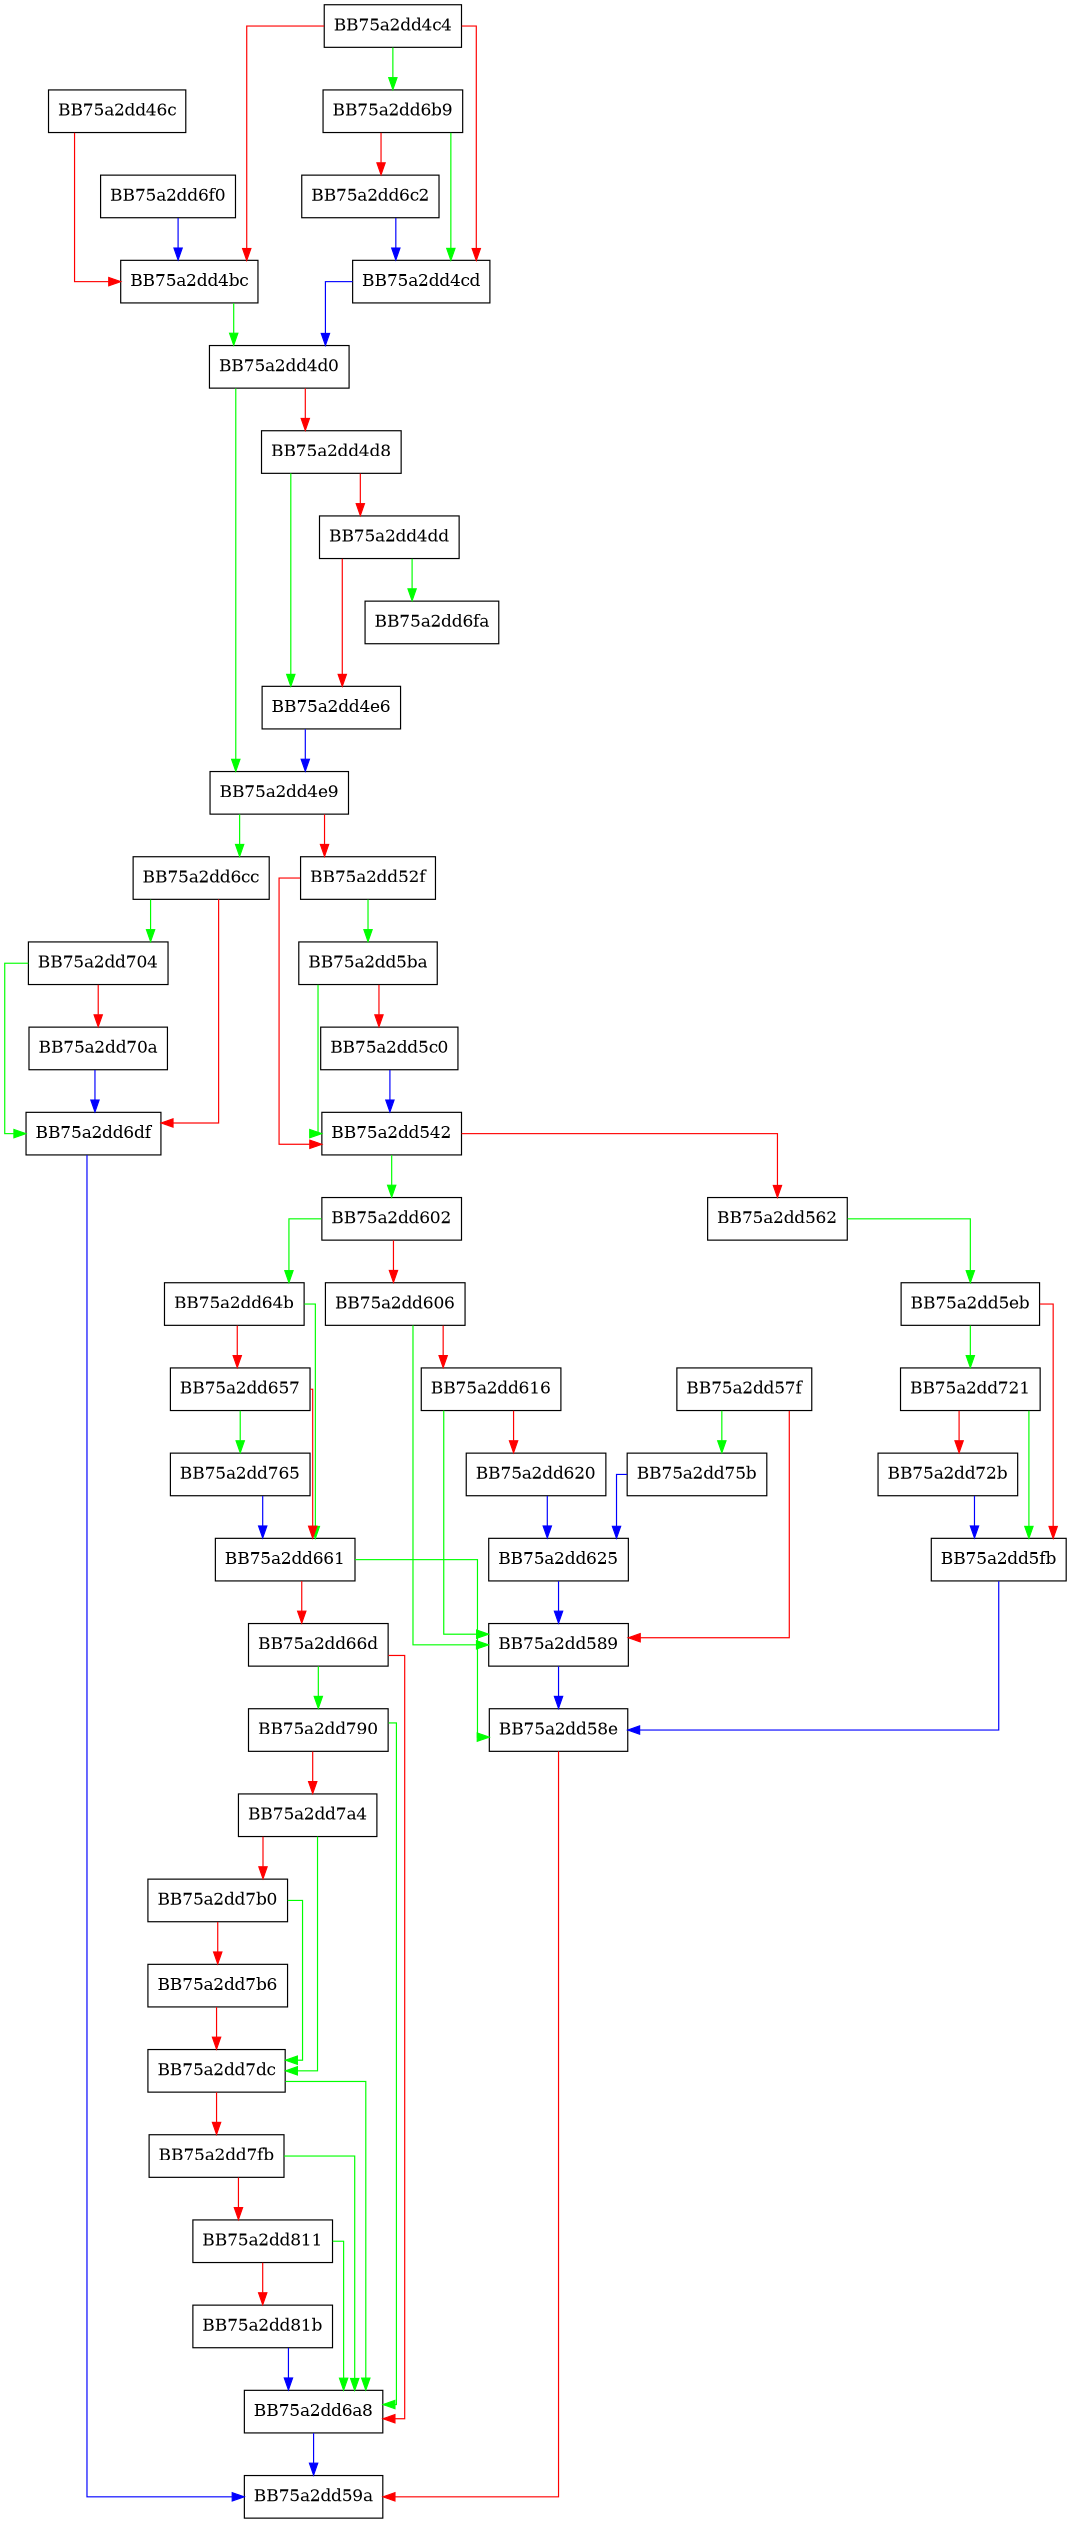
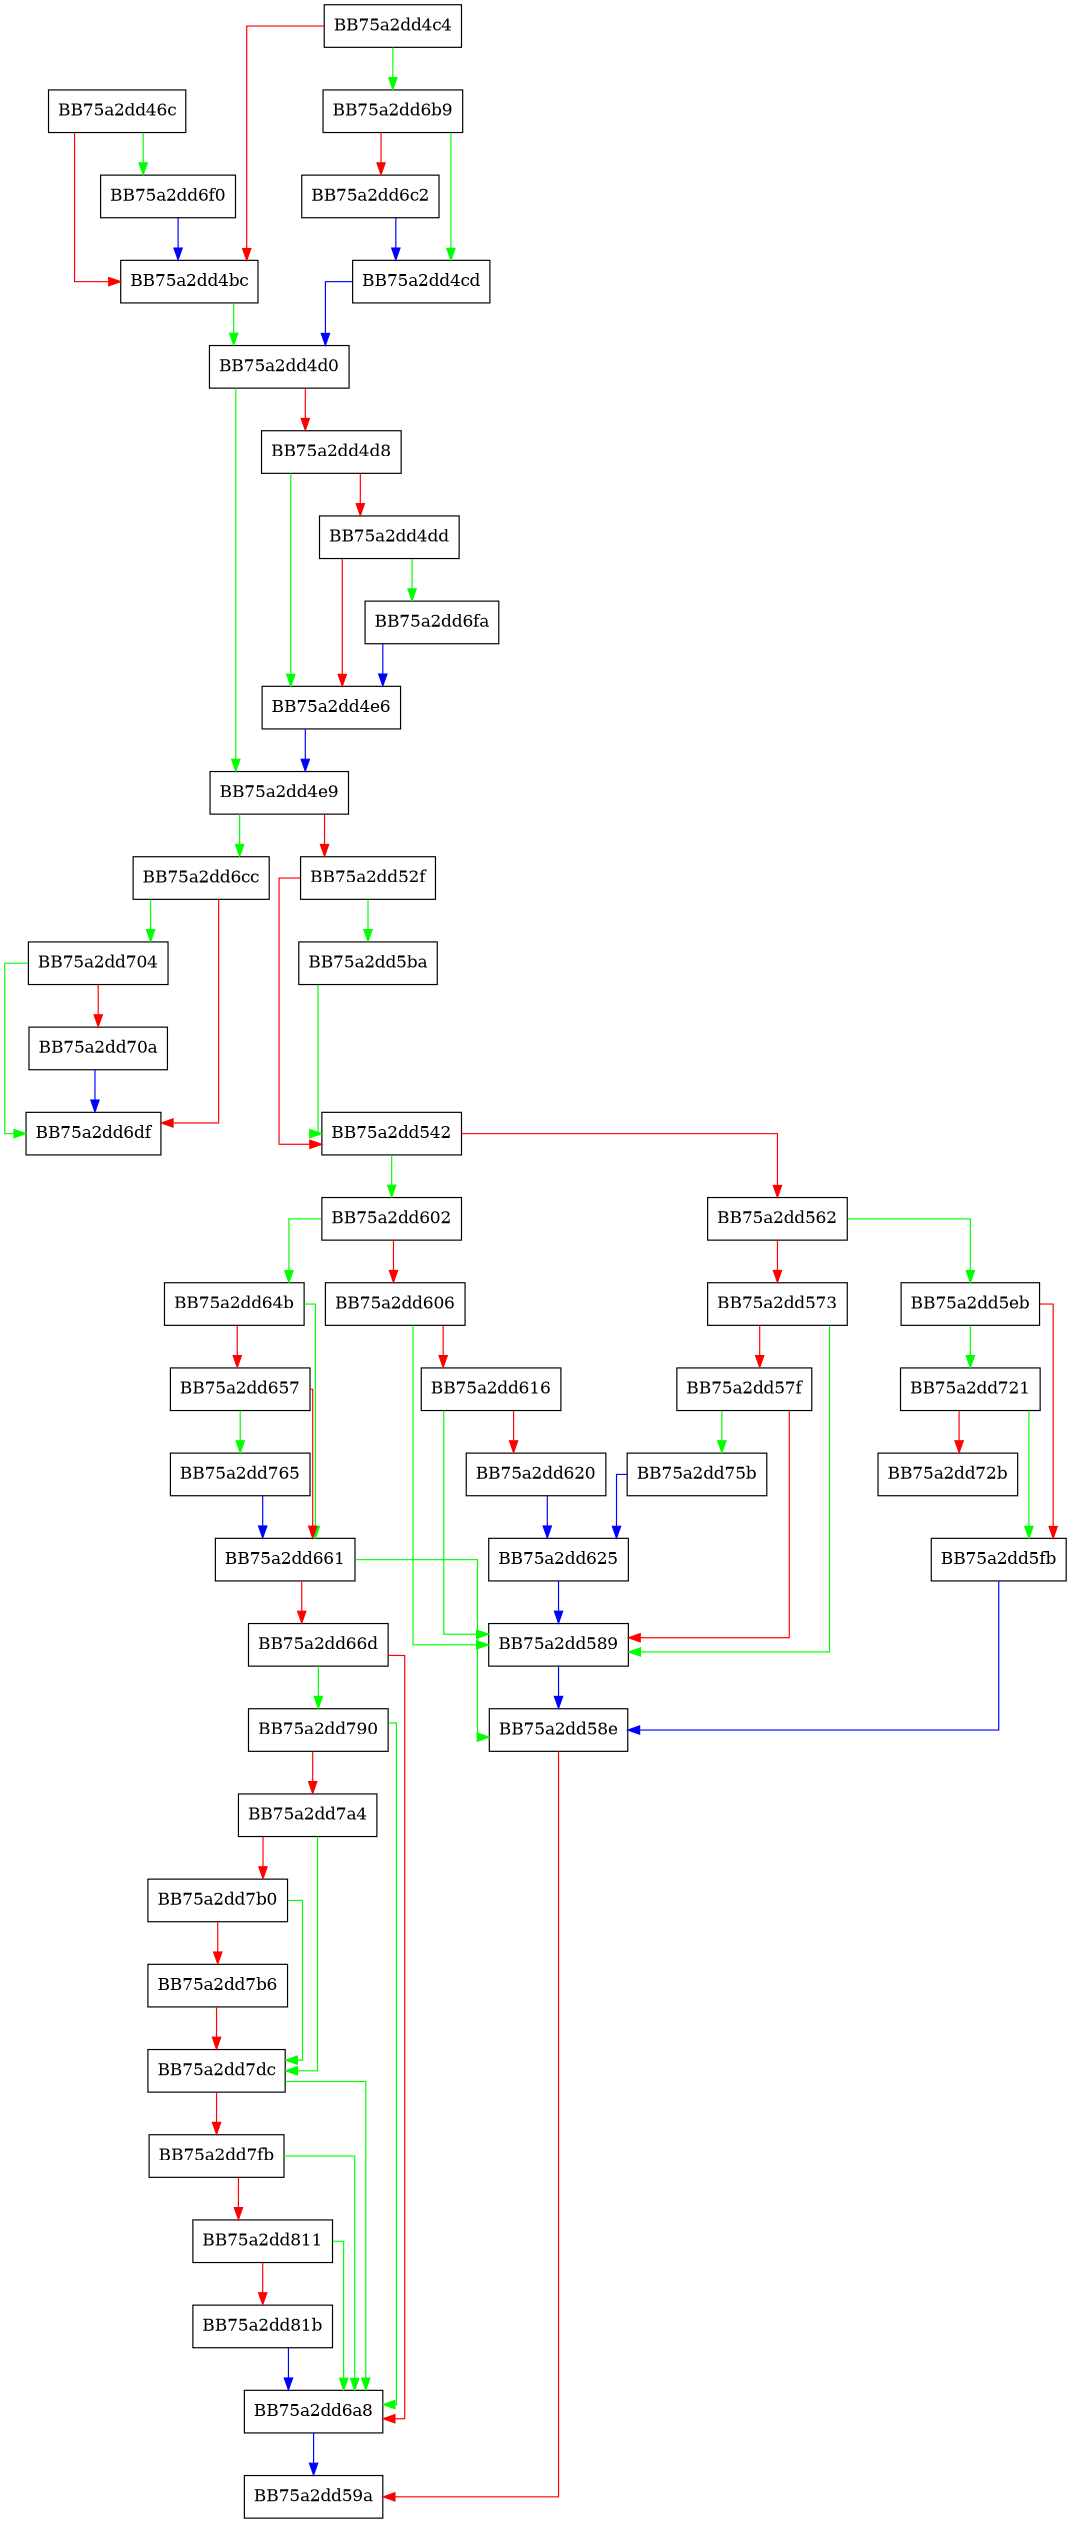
edge "BB75a2dd4c4" -> "BB75a2dd4cd": removed
edge "BB75a2dd46c" -> "BB75a2dd6f0": added
edge "BB75a2dd6fa" -> "BB75a2dd4e6": added
node "BB75a2dd5c0": removed
node "BB75a2dd573": added
edge "BB75a2dd72b" -> "BB75a2dd5fb": removed
edge "BB75a2dd6df" -> "BB75a2dd59a": removed
